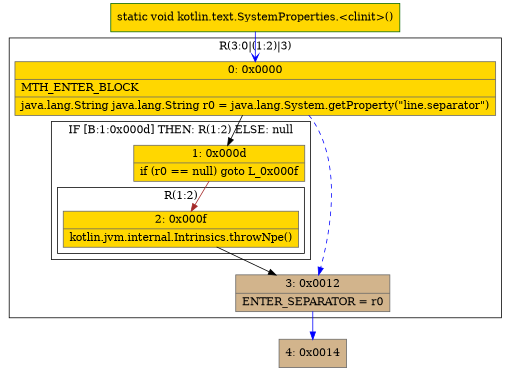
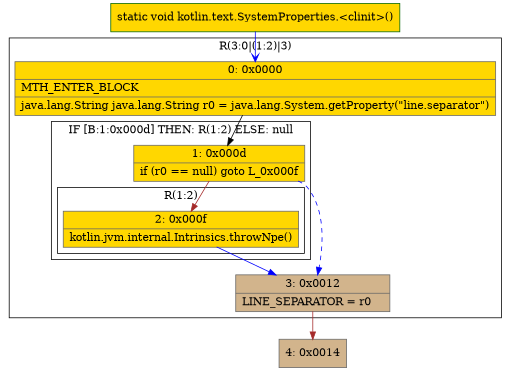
edge "0: 0x0000" -> "3: 0x0012": now "1: 0x000d" -> "3: 0x0012"
edge "2: 0x000f" -> "3: 0x0012": color black -> blue
node "3: 0x0012": text "ENTER_SEPARATOR = r0" -> "LINE_SEPARATOR = r0"
edge "3: 0x0012" -> "4: 0x0014": color blue -> brown
